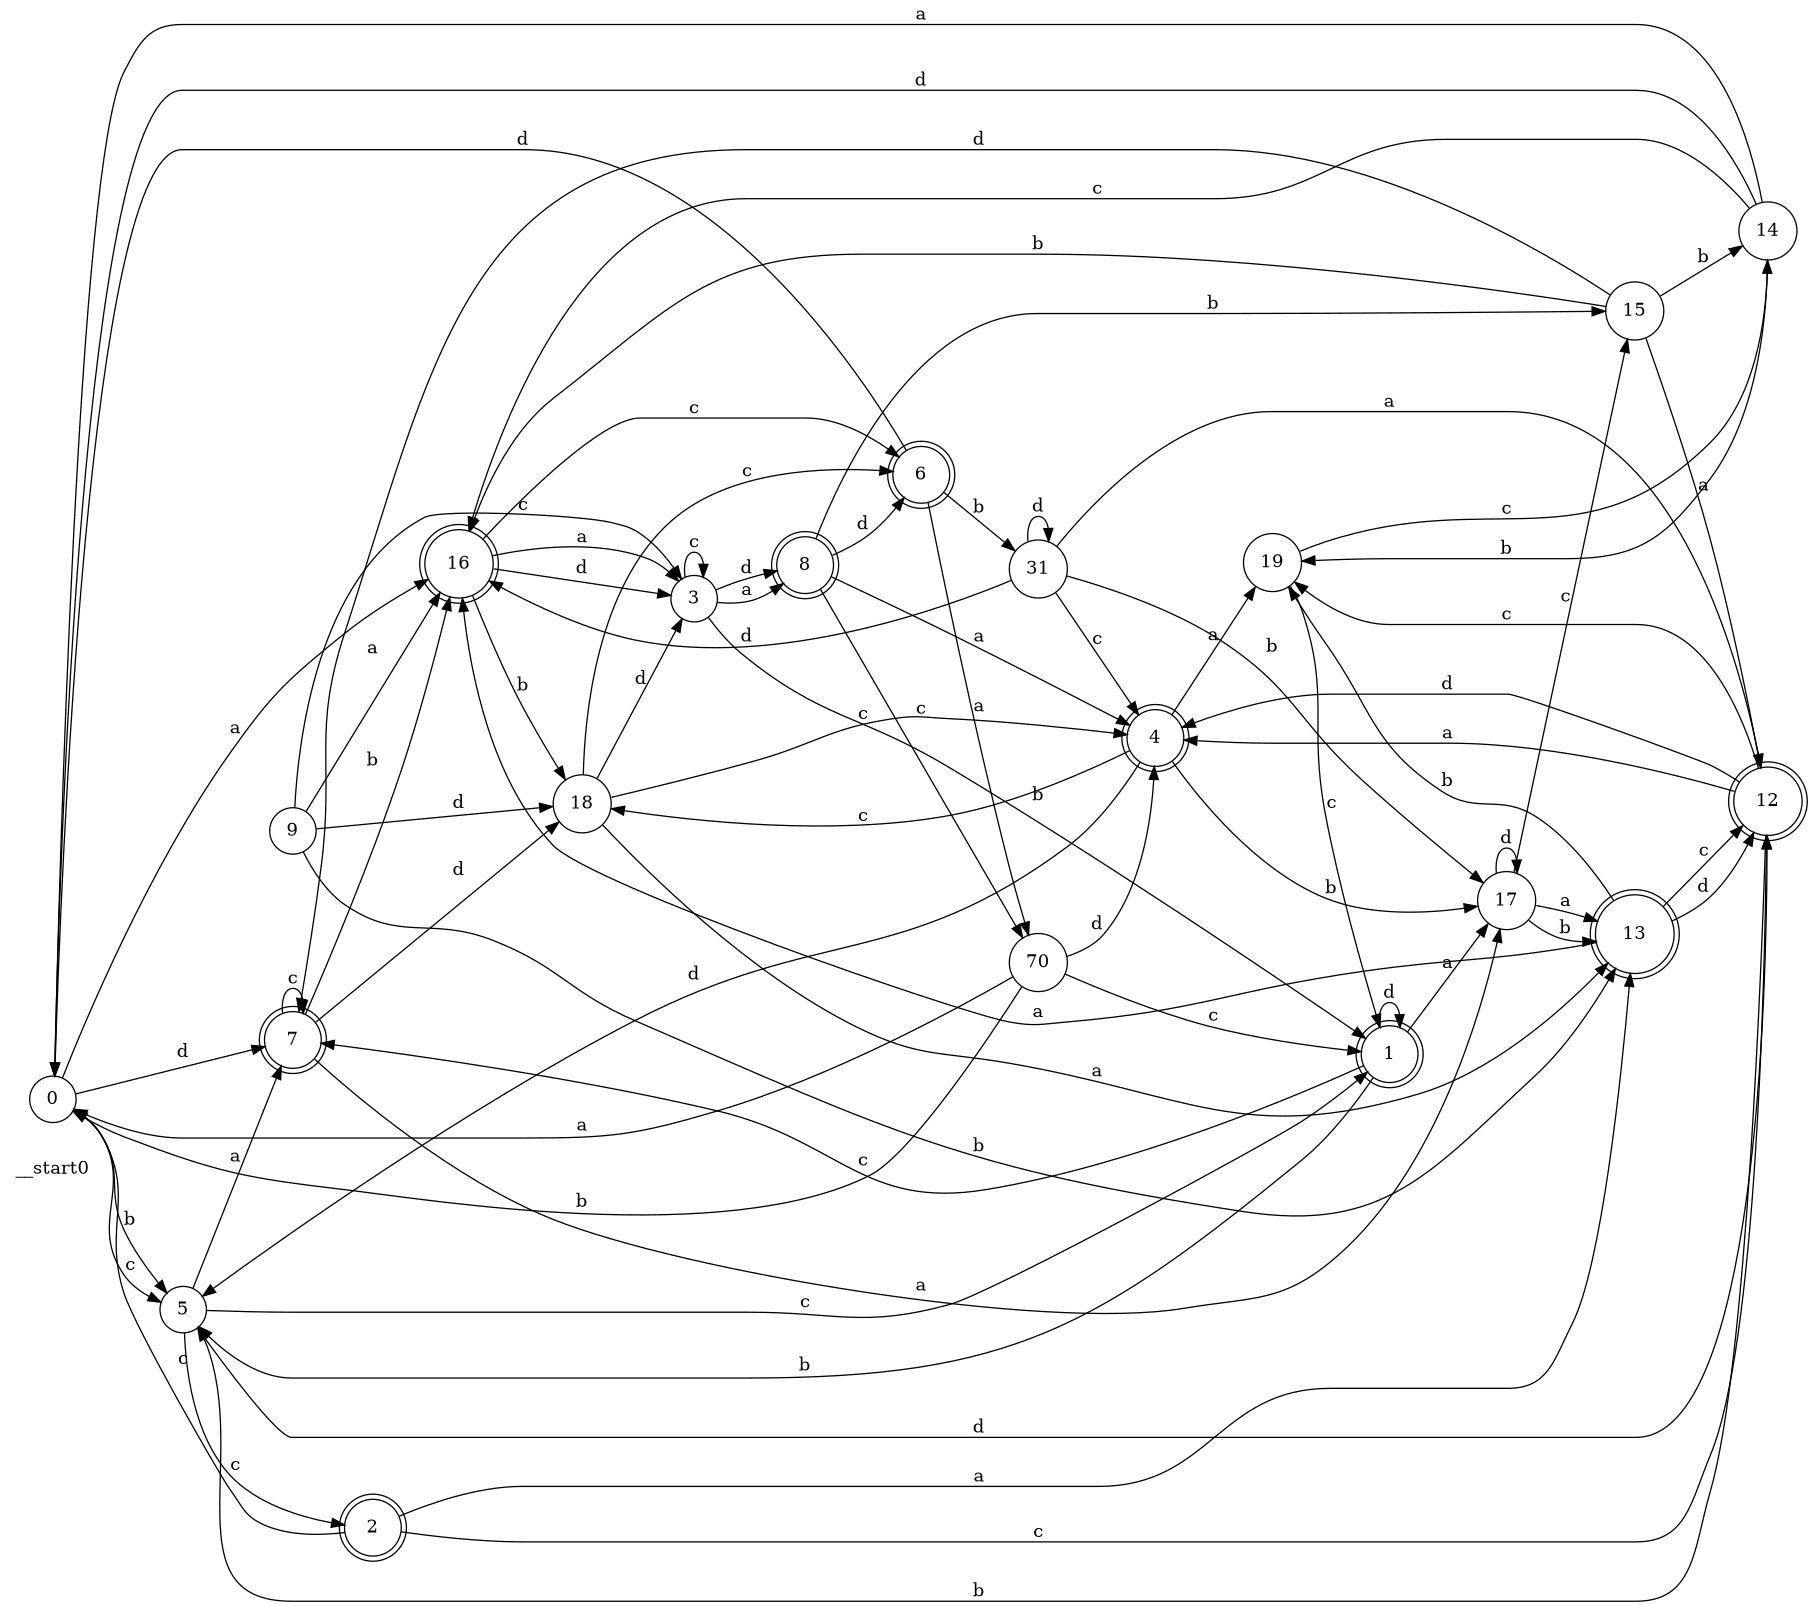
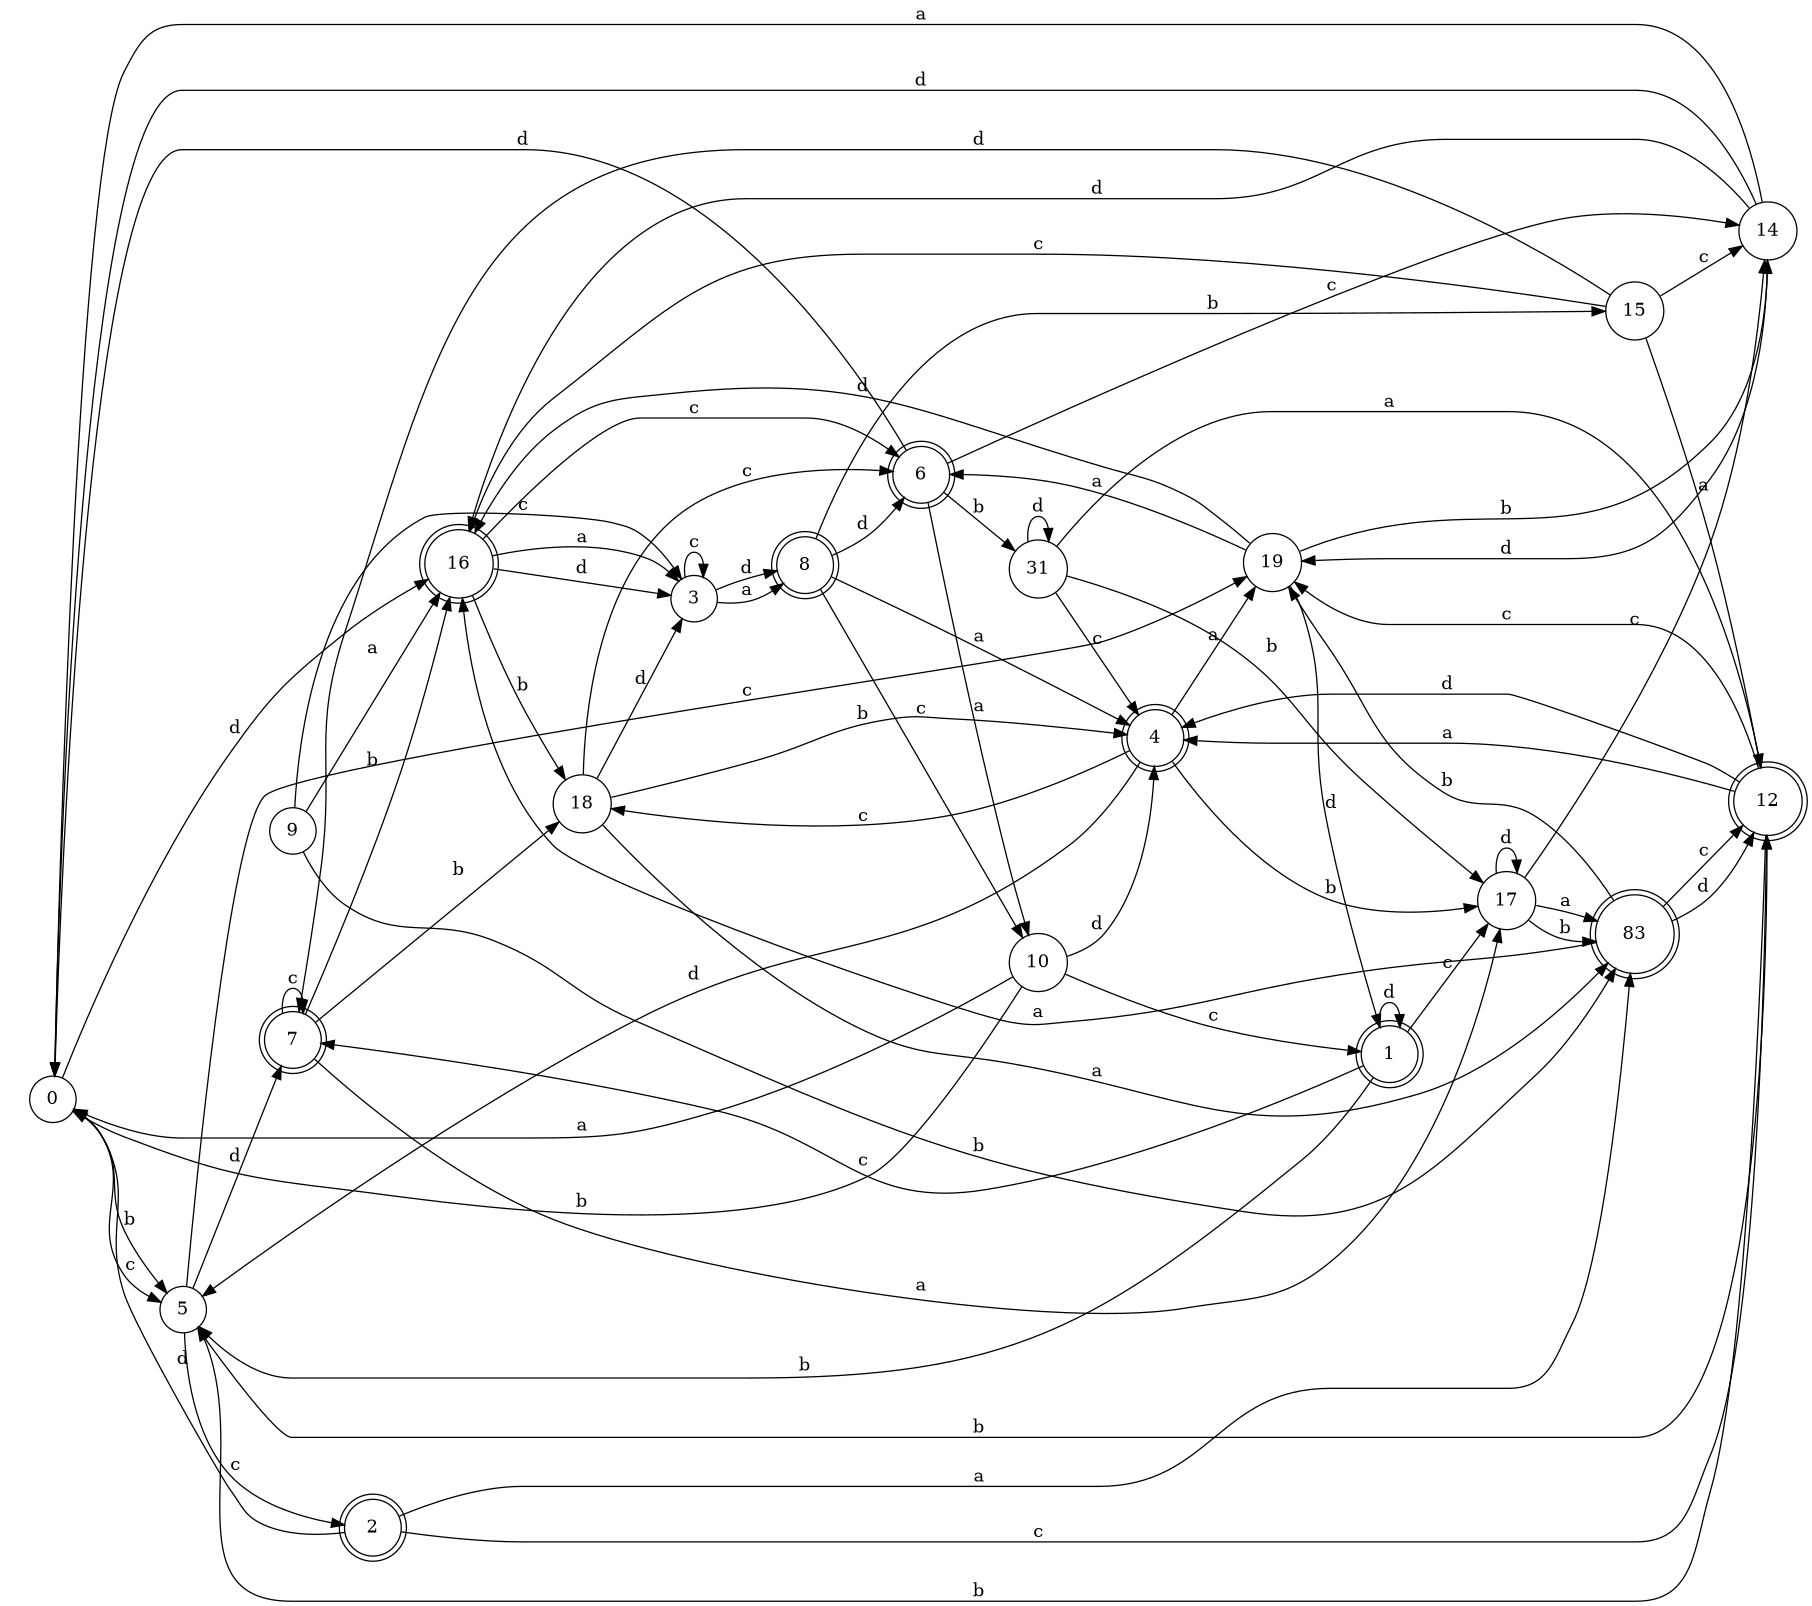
edge "14" -> "16": label "c" -> "d"
edge "15" -> "16": label "b" -> "c"
edge "15" -> "14": label "b" -> "c"
edge "6" -> "14": added, label "c"
edge "19" -> "6": added, label "a"
edge "19" -> "14": label "c" -> "b"
edge "14" -> "19": label "b" -> "d"
edge "17" -> "15": now "17" -> "14"
edge "31" -> "16": now "19" -> "16"
edge "18" -> "4": label "c" -> "b"
edge "0" -> "16": label "a" -> "d"
edge "19" -> "1": label "c" -> "d"
edge "9" -> "18": removed, label "d"
edge "3" -> "1": removed, label "b"
edge "7" -> "18": label "d" -> "b"
node "13": label "13" -> "83"
node "70": label "70" -> "10"
edge "1" -> "17": label "a" -> "c"
edge "0" -> "7": removed, label "d"
edge "5" -> "7": label "a" -> "d"
node "__start0": removed
edge "5" -> "1": now "5" -> "19"
edge "2" -> "0": label "c" -> "d"
edge "5" -> "12": label "d" -> "b"
